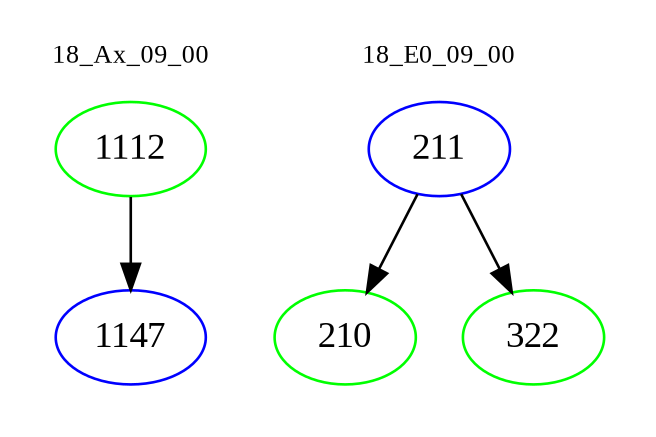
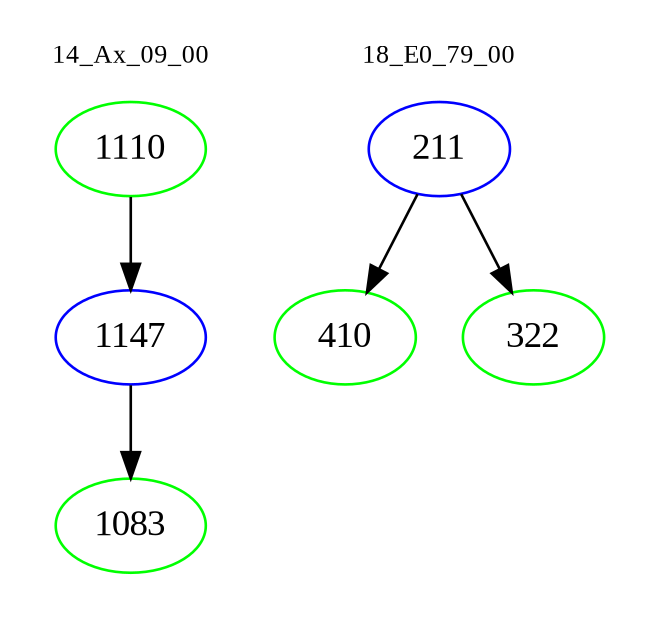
cluster "18_Ax_09_00": label "18_Ax_09_00" -> "14_Ax_09_00"
cluster "18_E0_09_00": label "18_E0_09_00" -> "18_E0_79_00"
node "1112": label "1112" -> "1110"
node "210": label "210" -> "410"
node "1083": added
